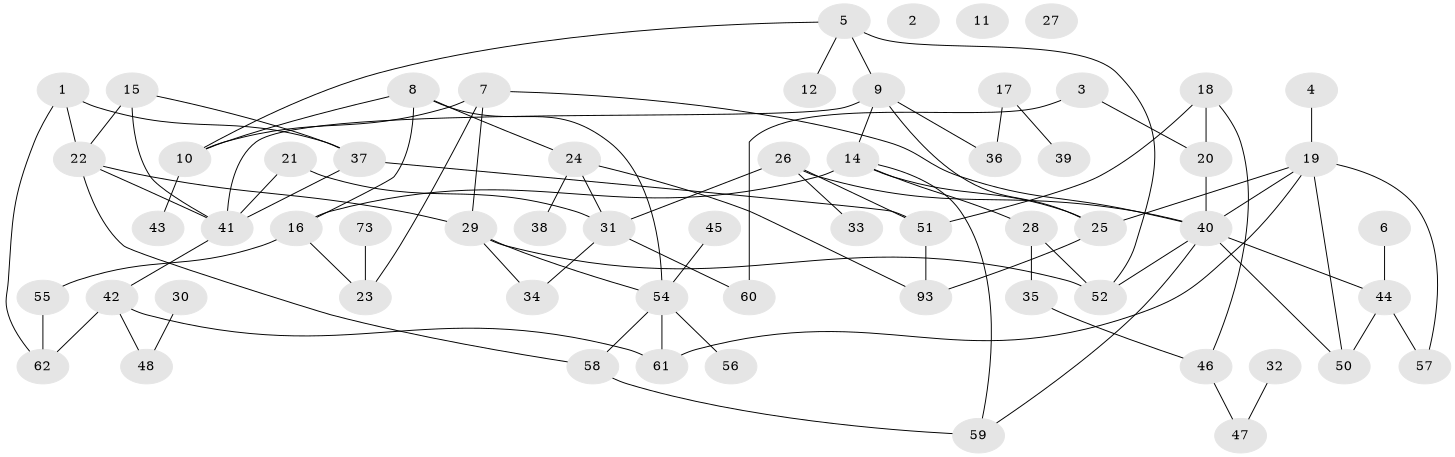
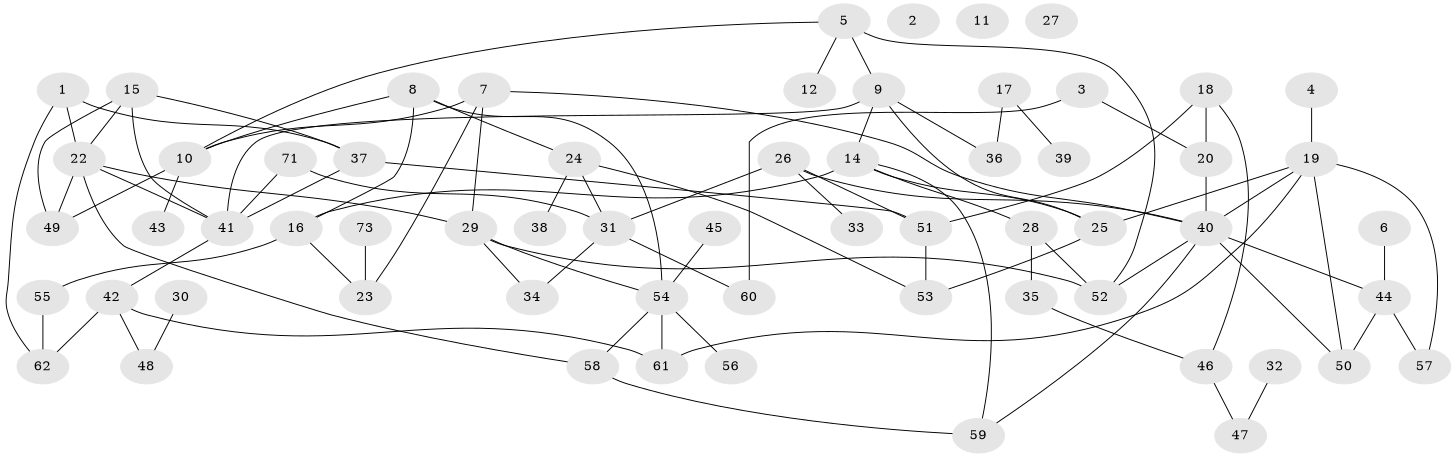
node "21": label "21" -> "71"
node "49": added
node "93": label "93" -> "53"
